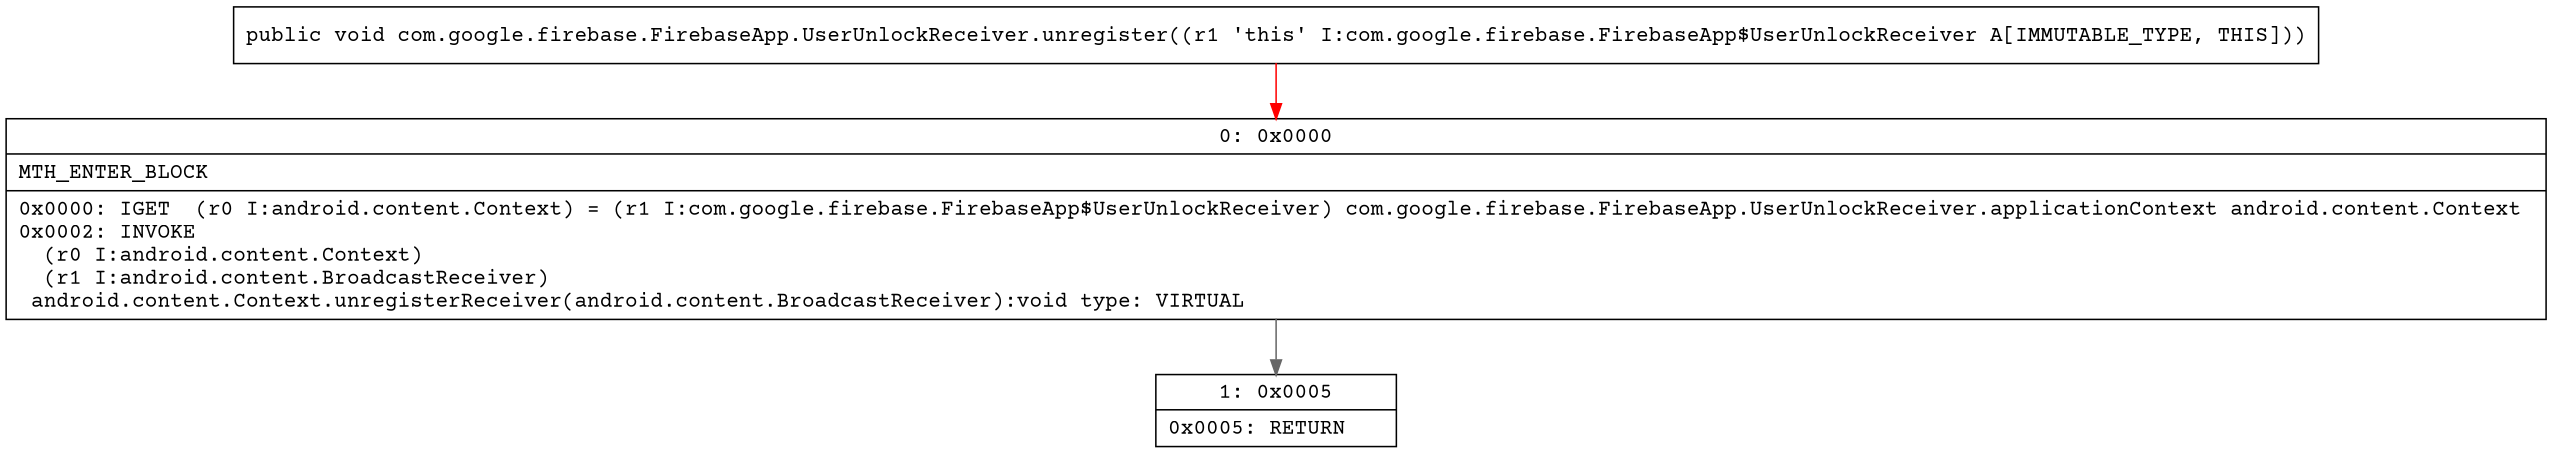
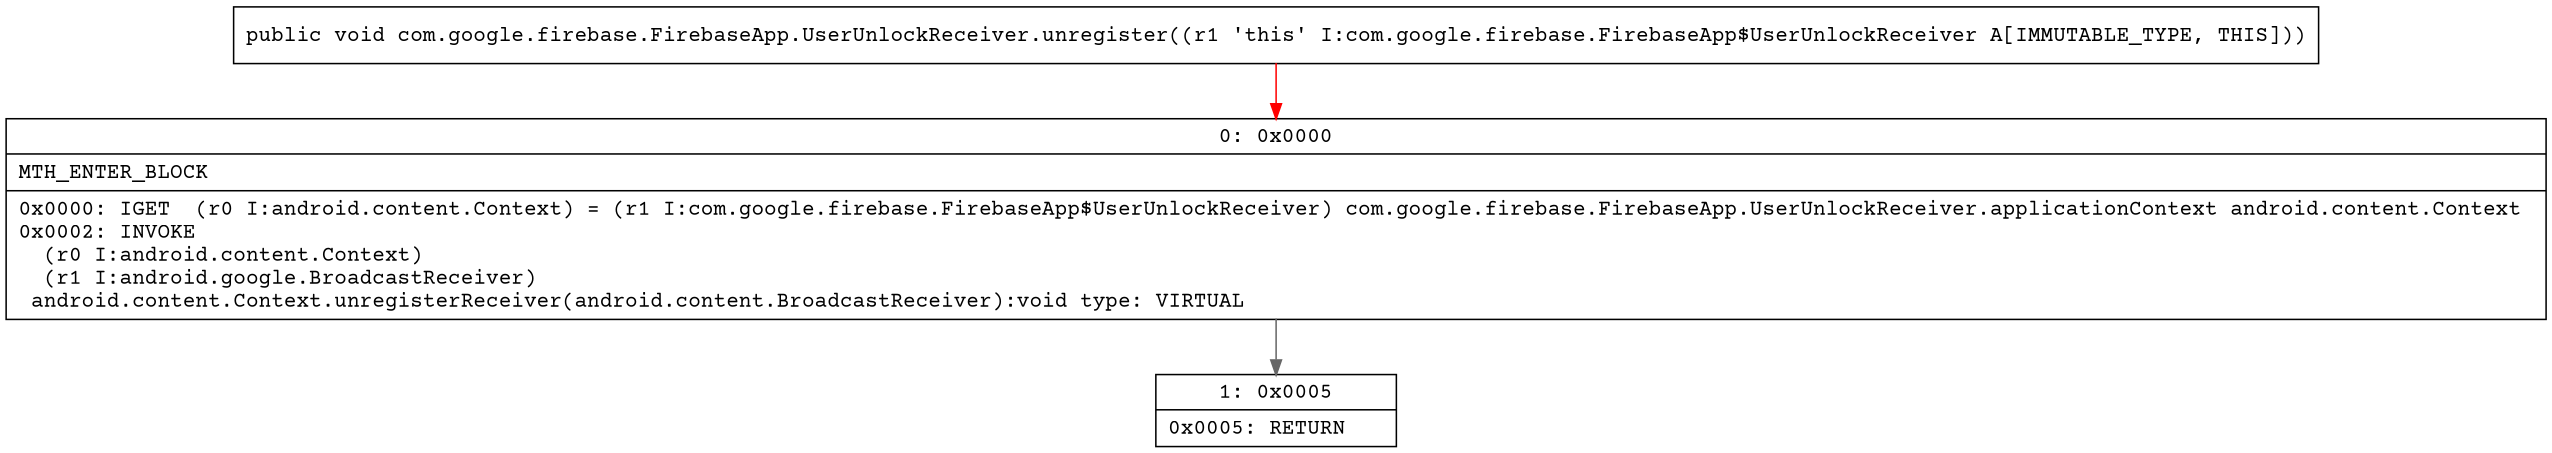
node "0: 0x0000": text "(r1 I:android.content.BroadcastReceiver)" -> "(r1 I:android.google.BroadcastReceiver)"
